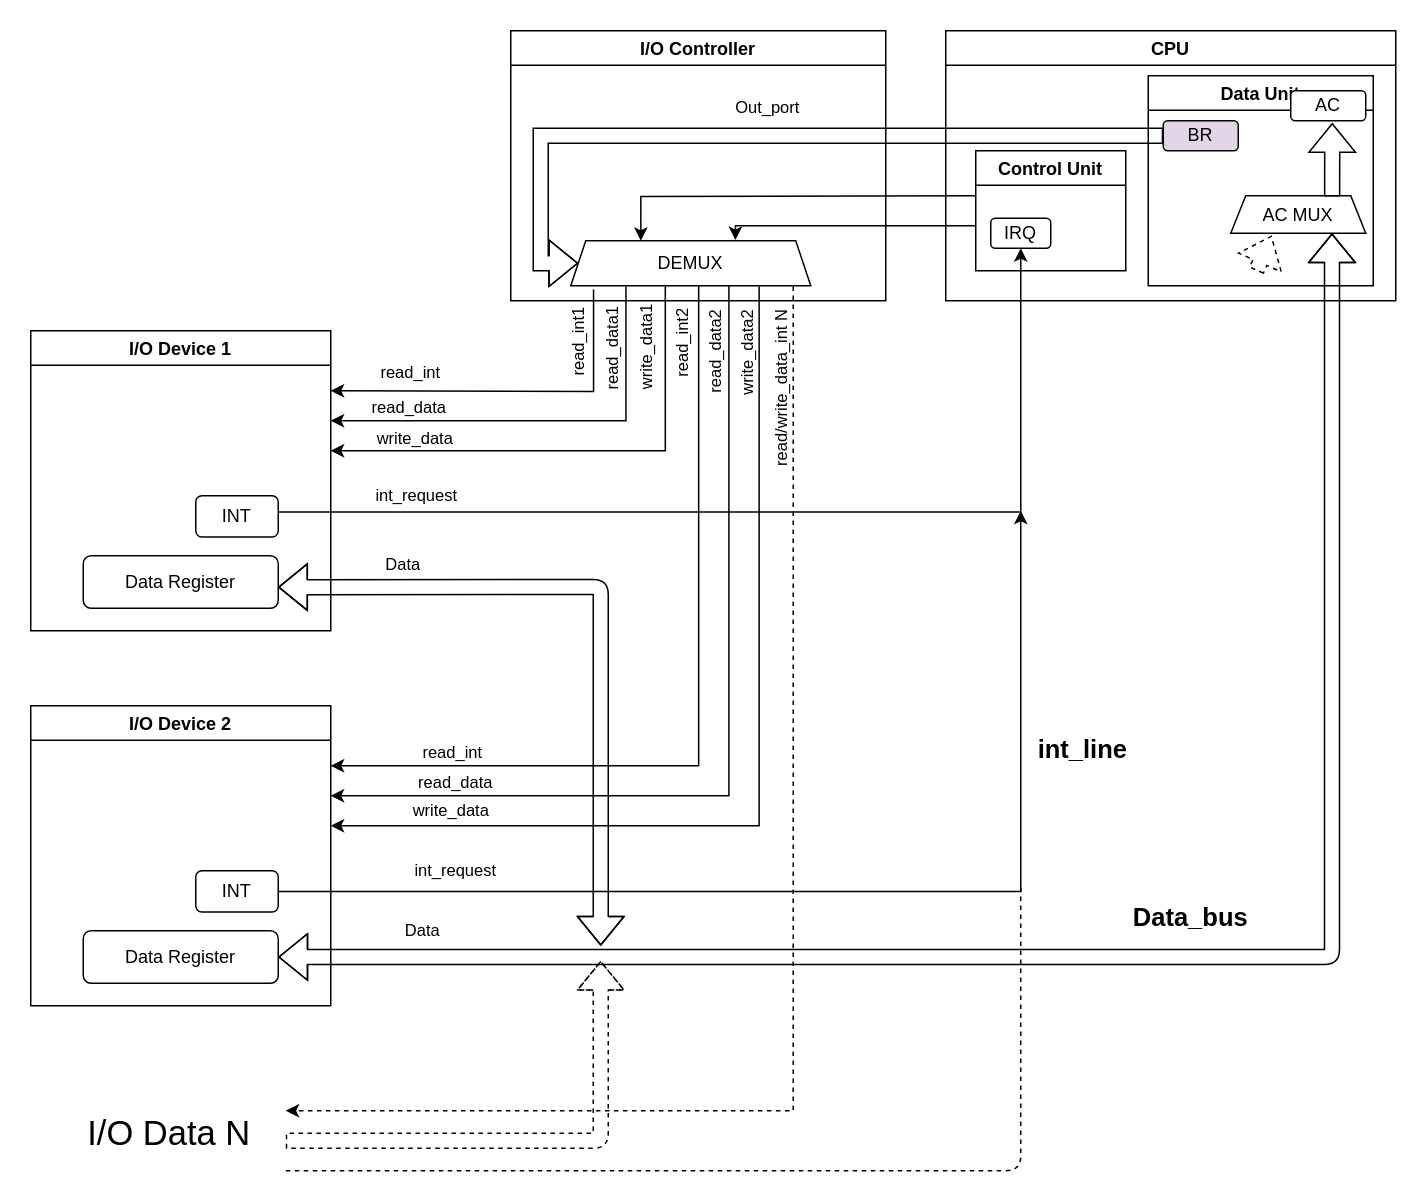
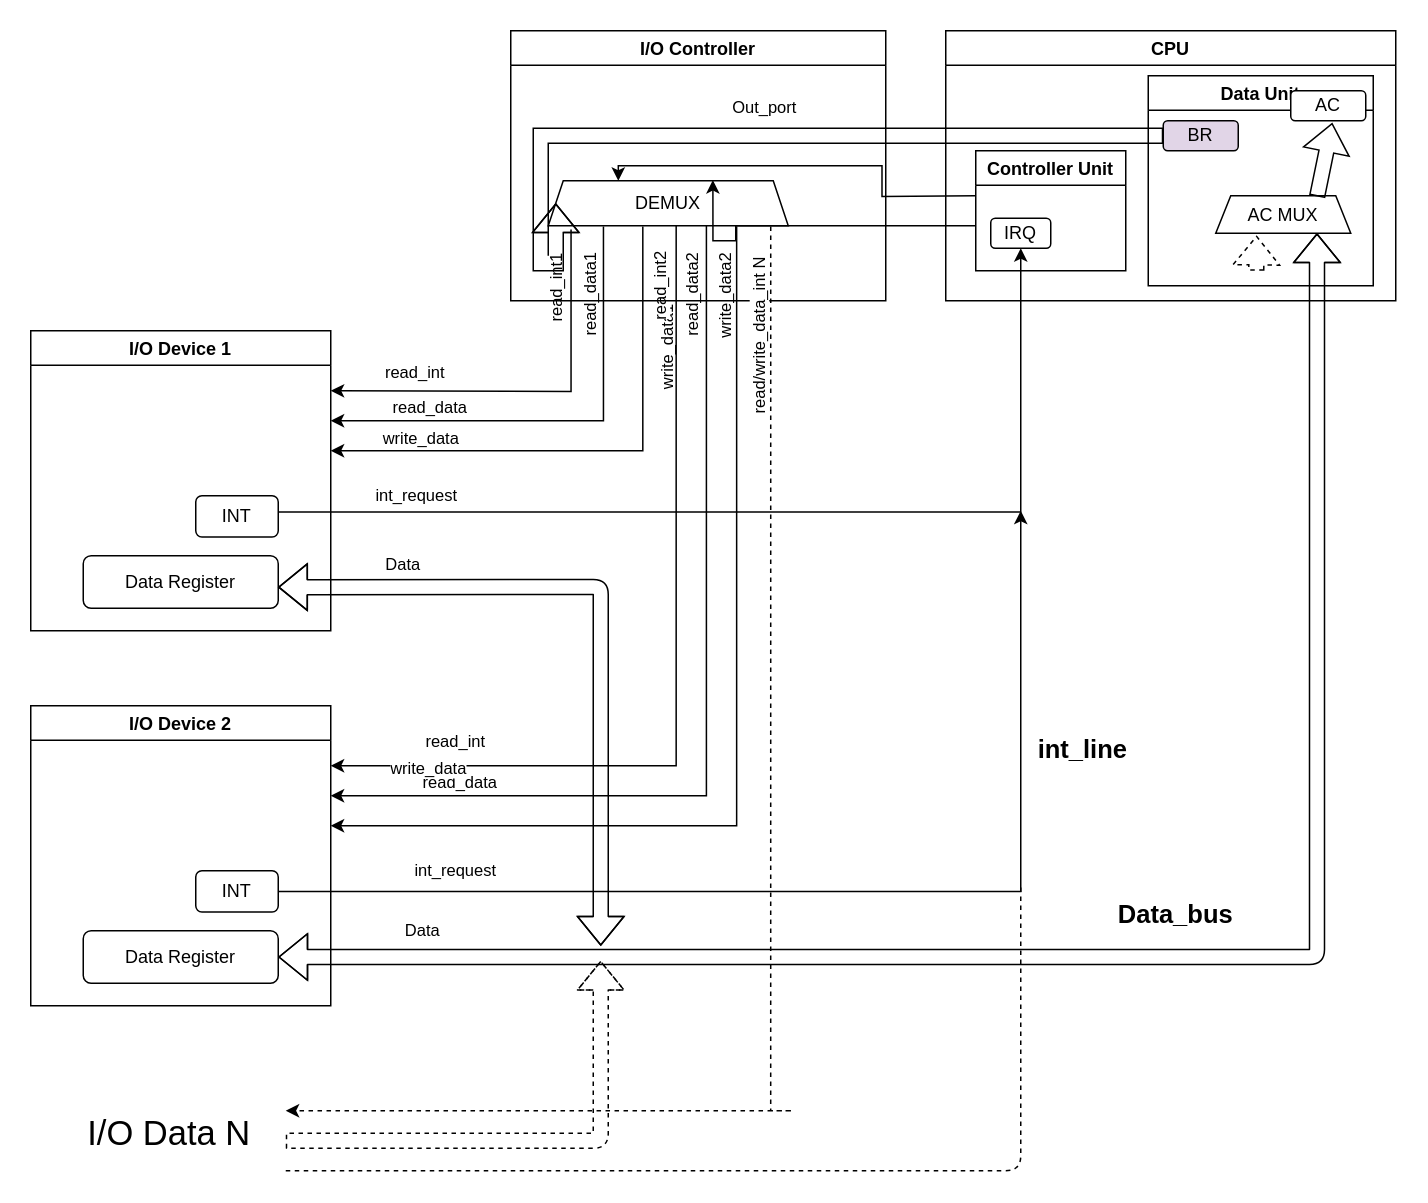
node "Control Unit": label "Control Unit" -> "Controller Unit"
node "AC MUX": moved (1298, 215) -> (1283, 215)
node "DEMUX": moved (691, 263) -> (668, 203)
